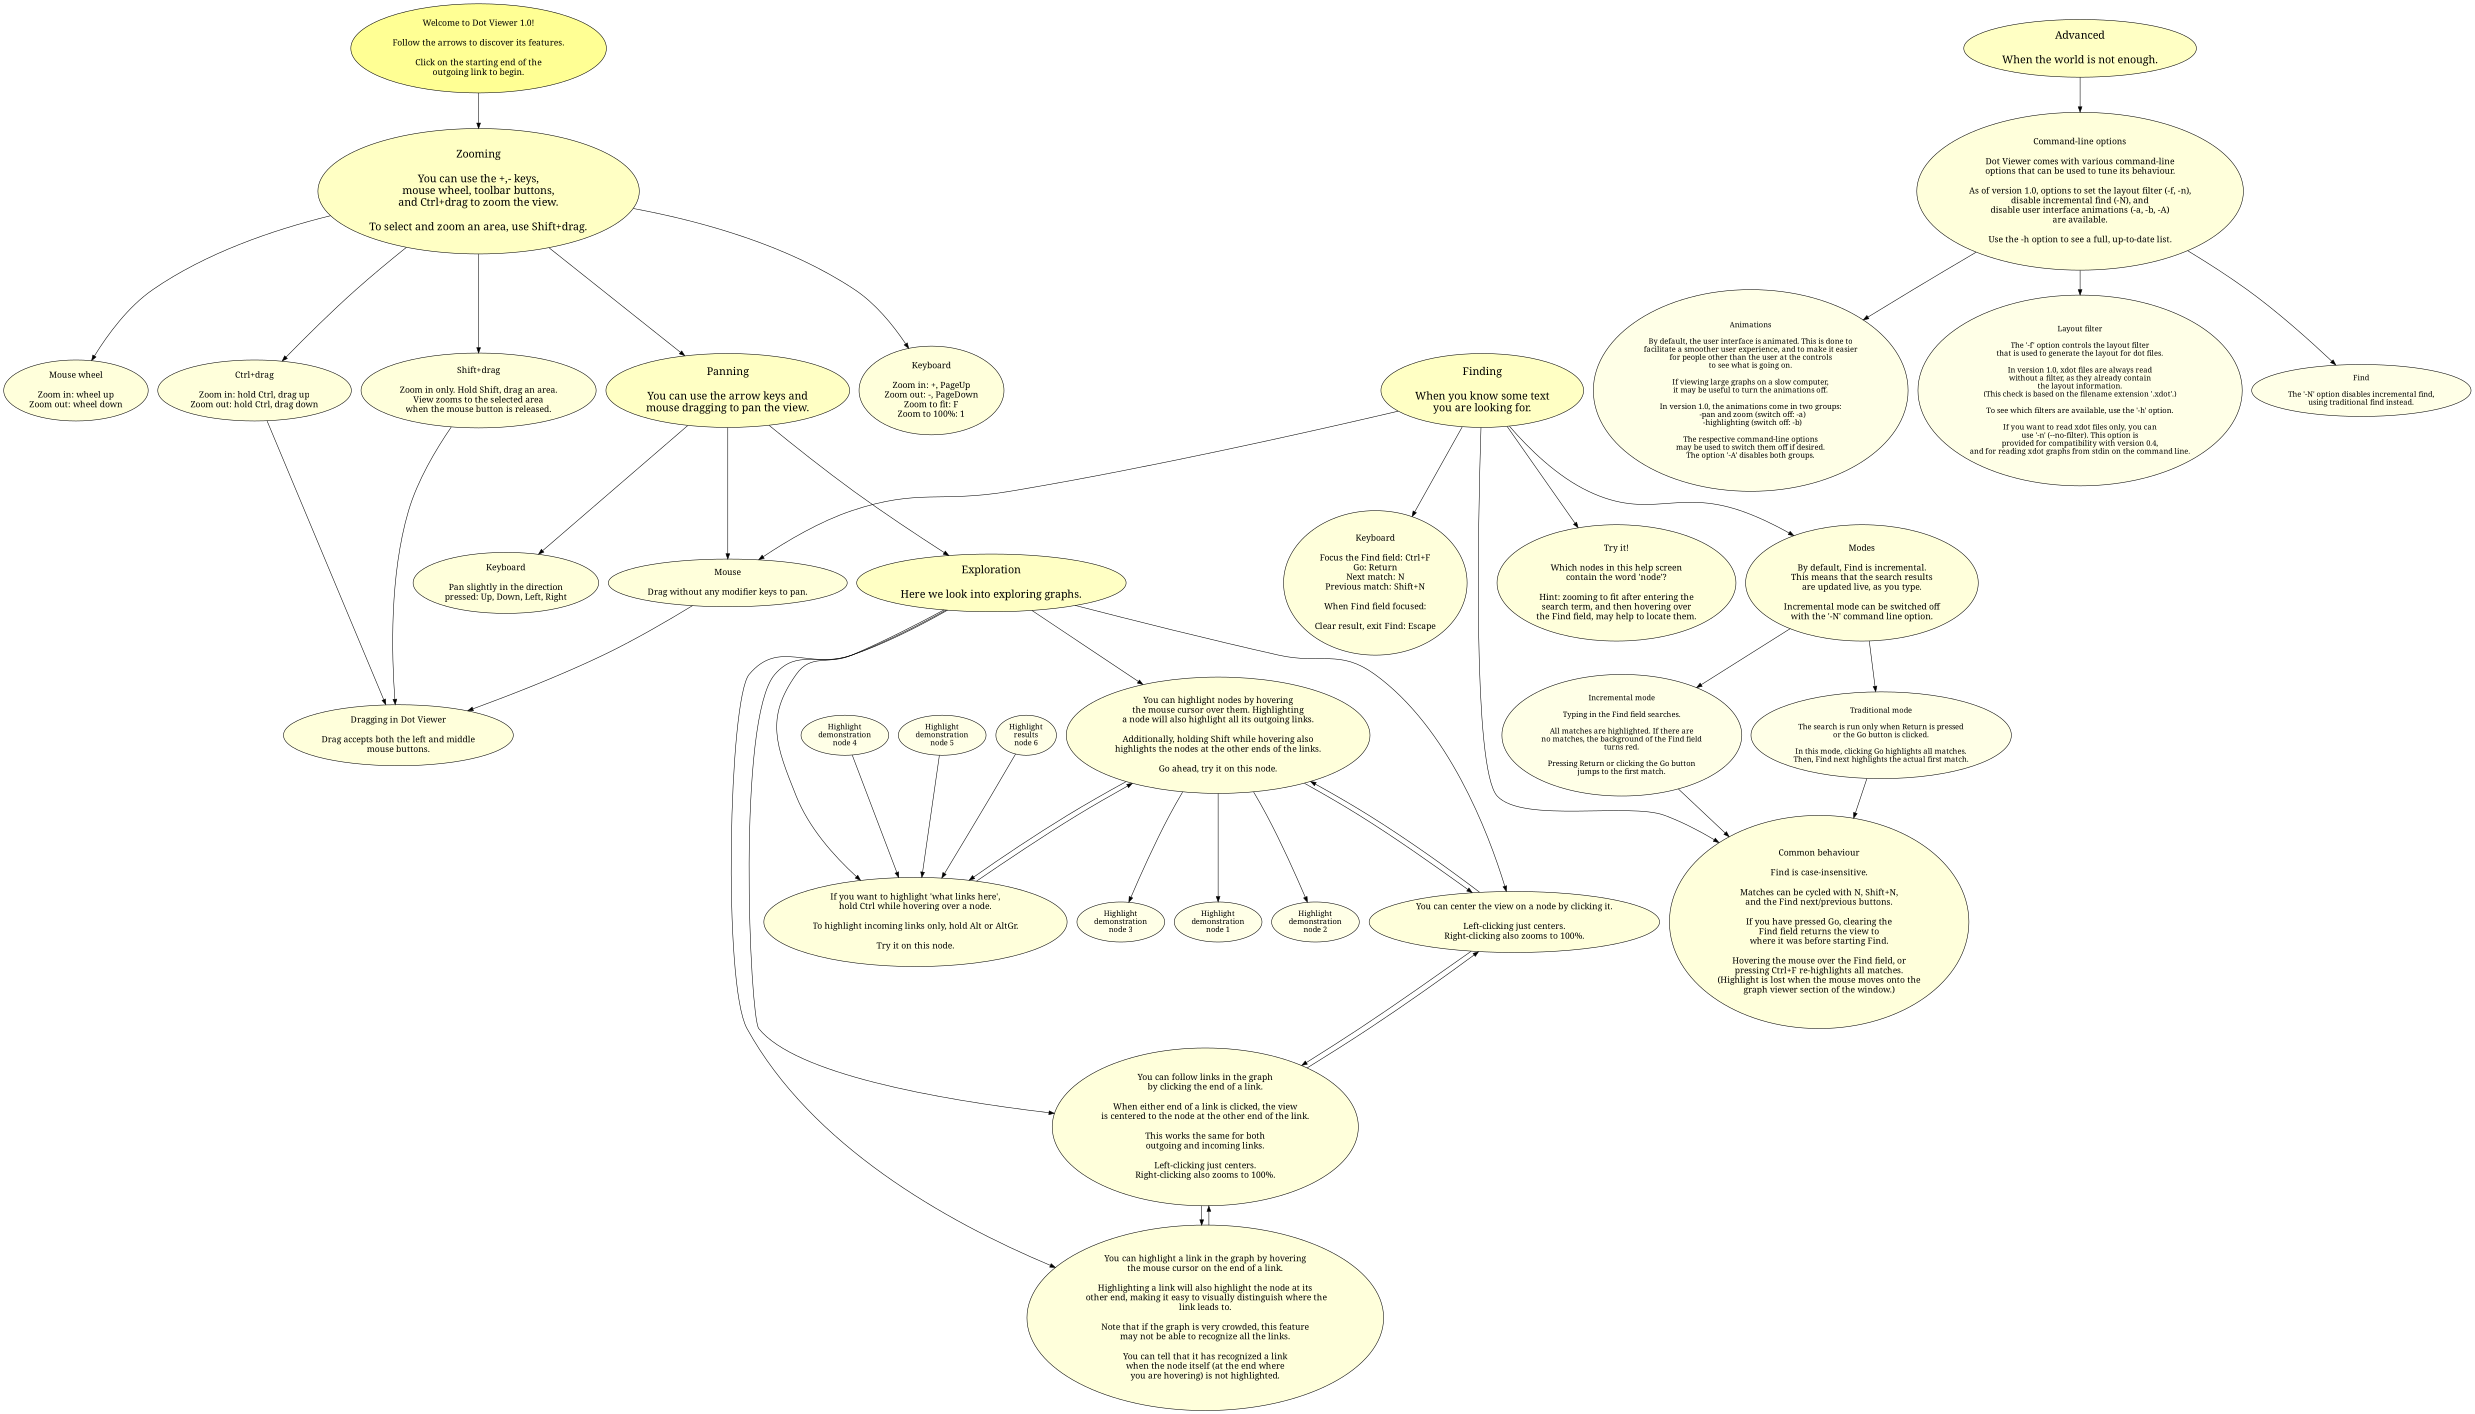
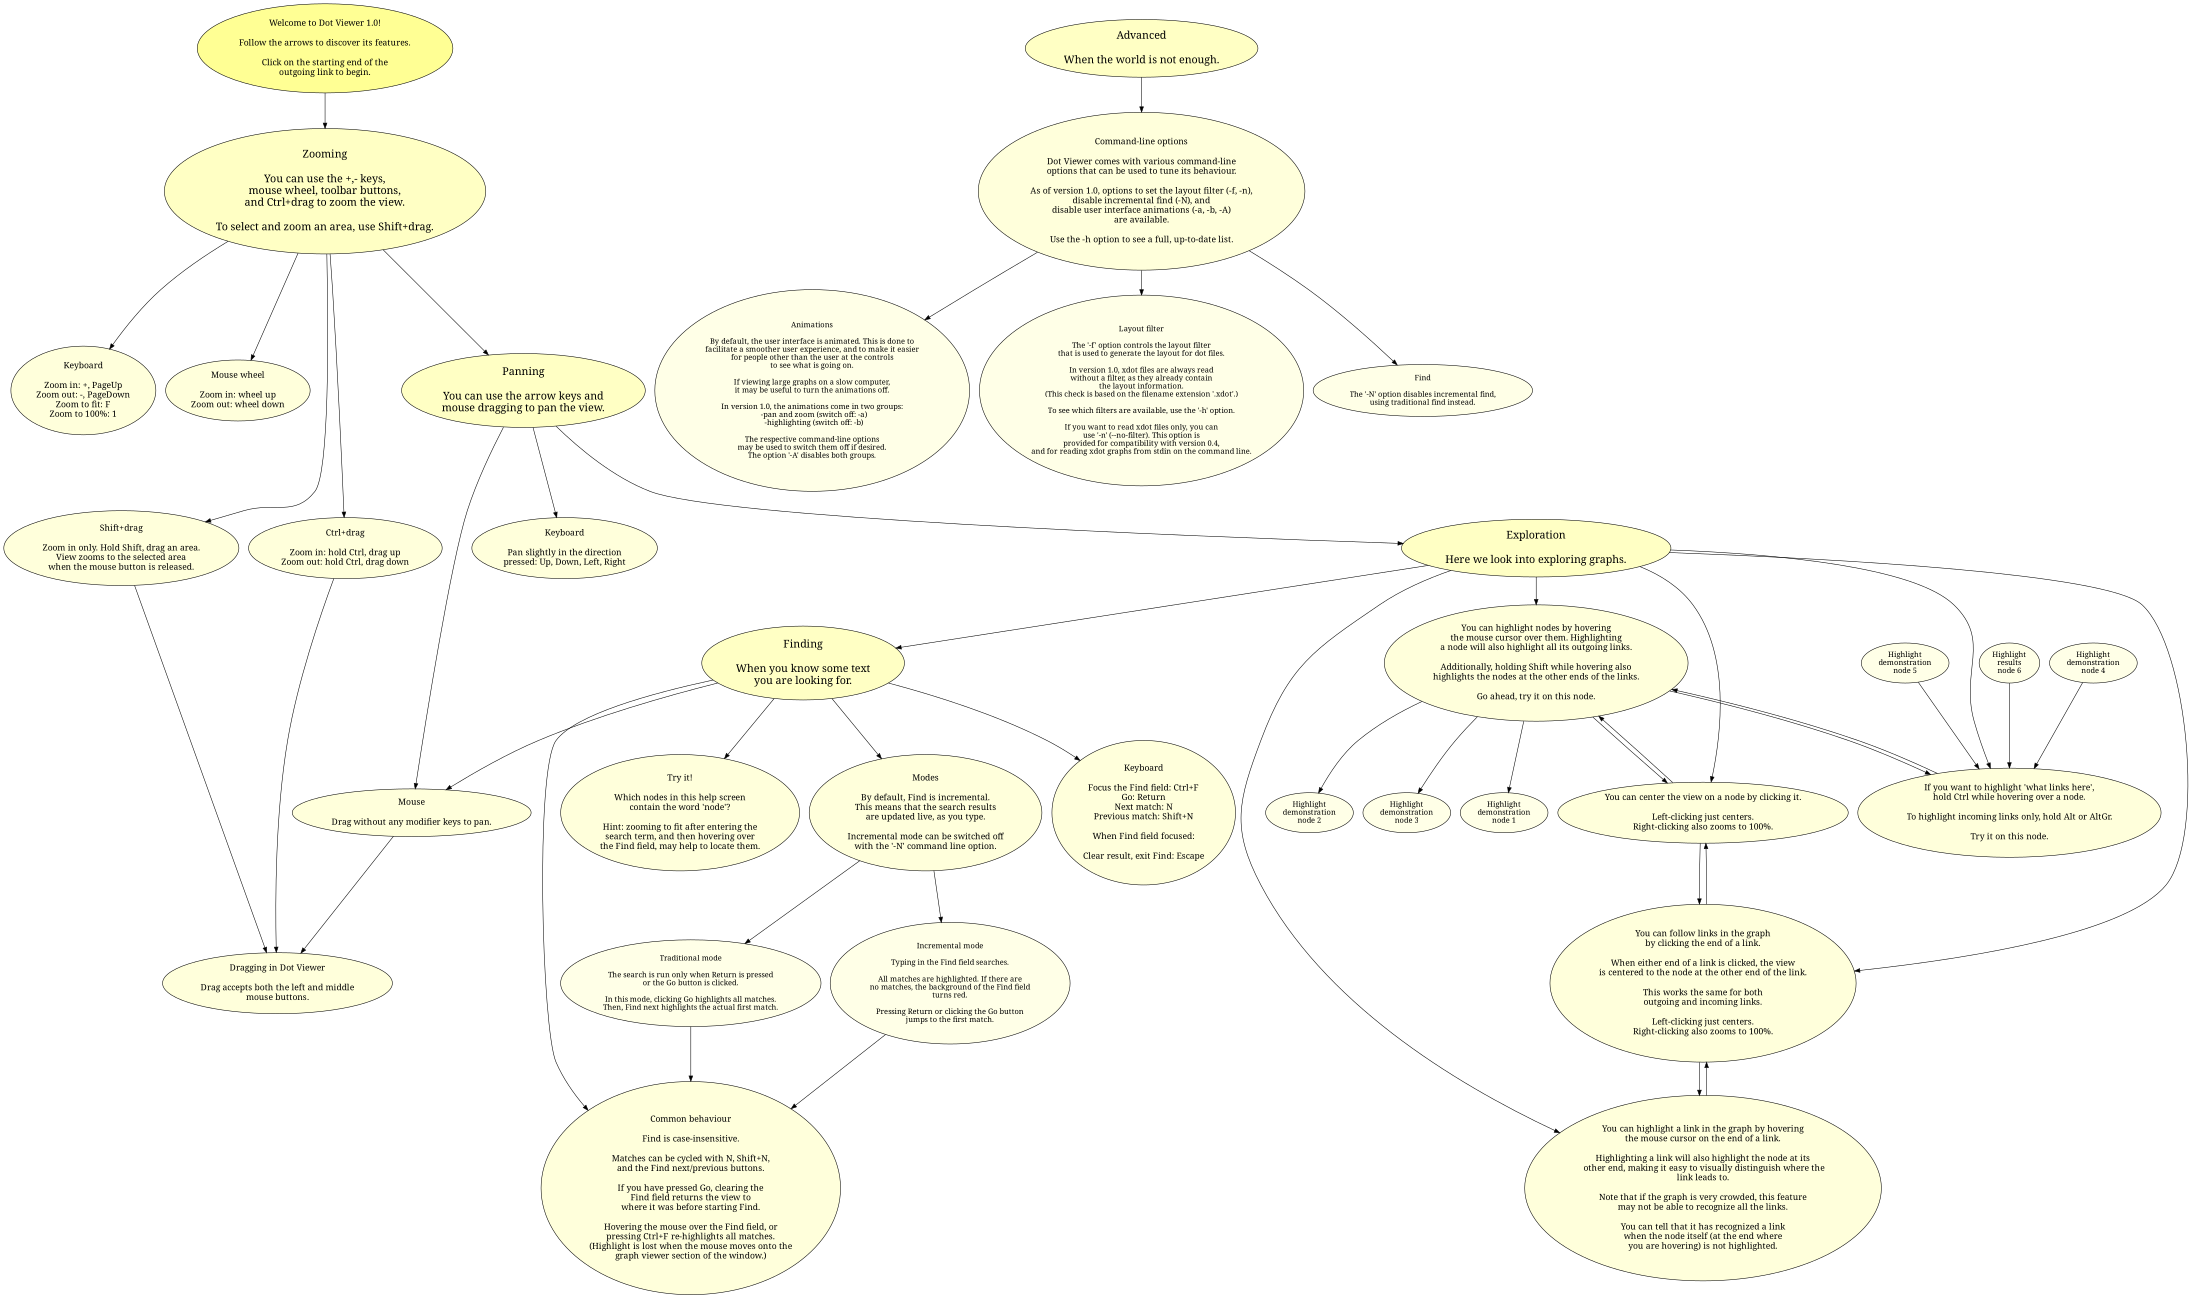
edge "Exploration Here we look into exploring graphs." -> "Finding When you know some text you are looking for.": added
